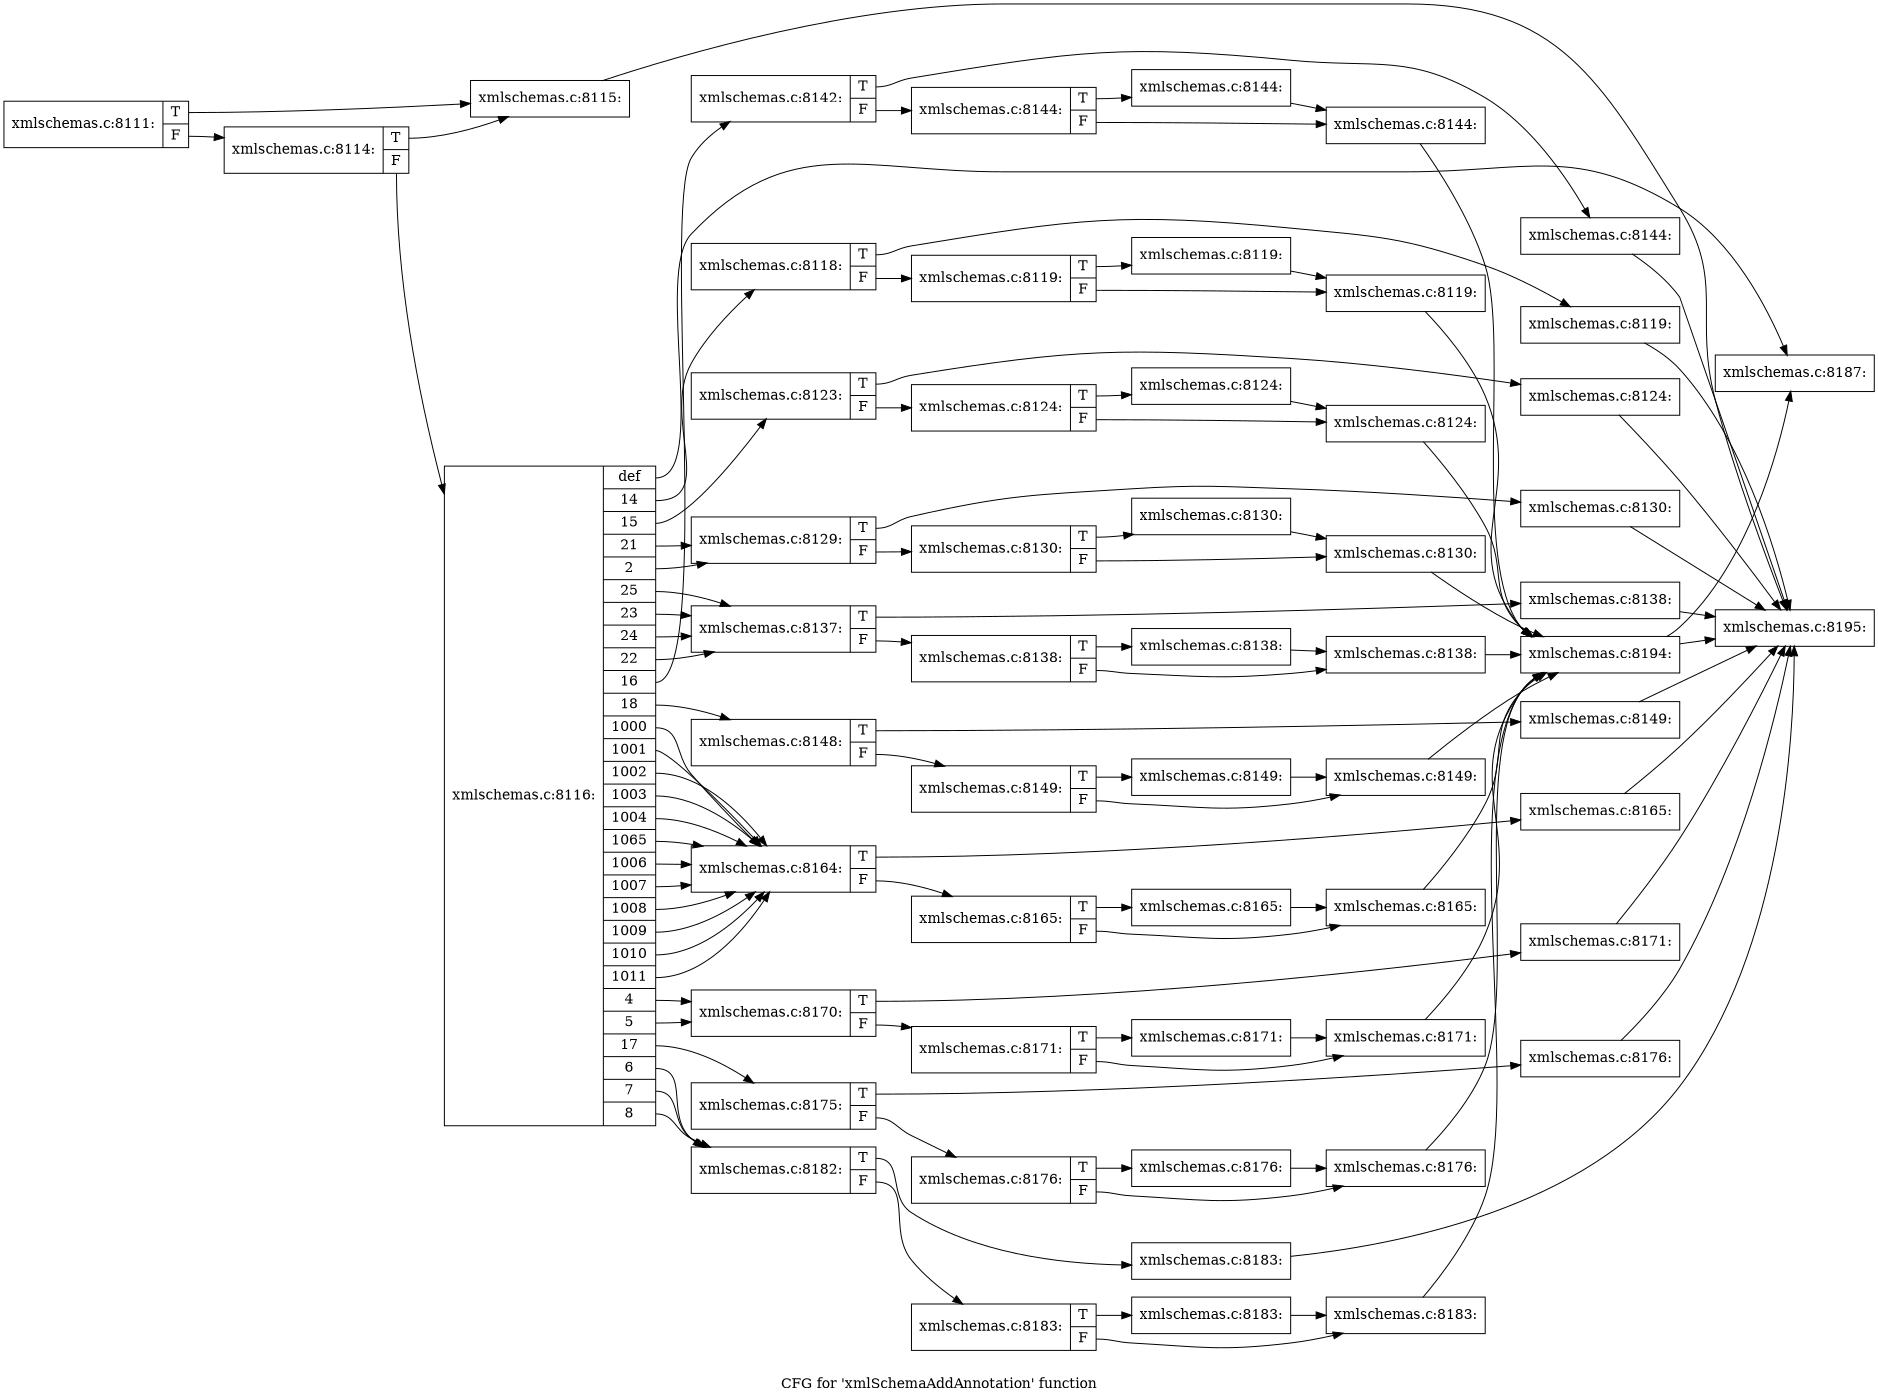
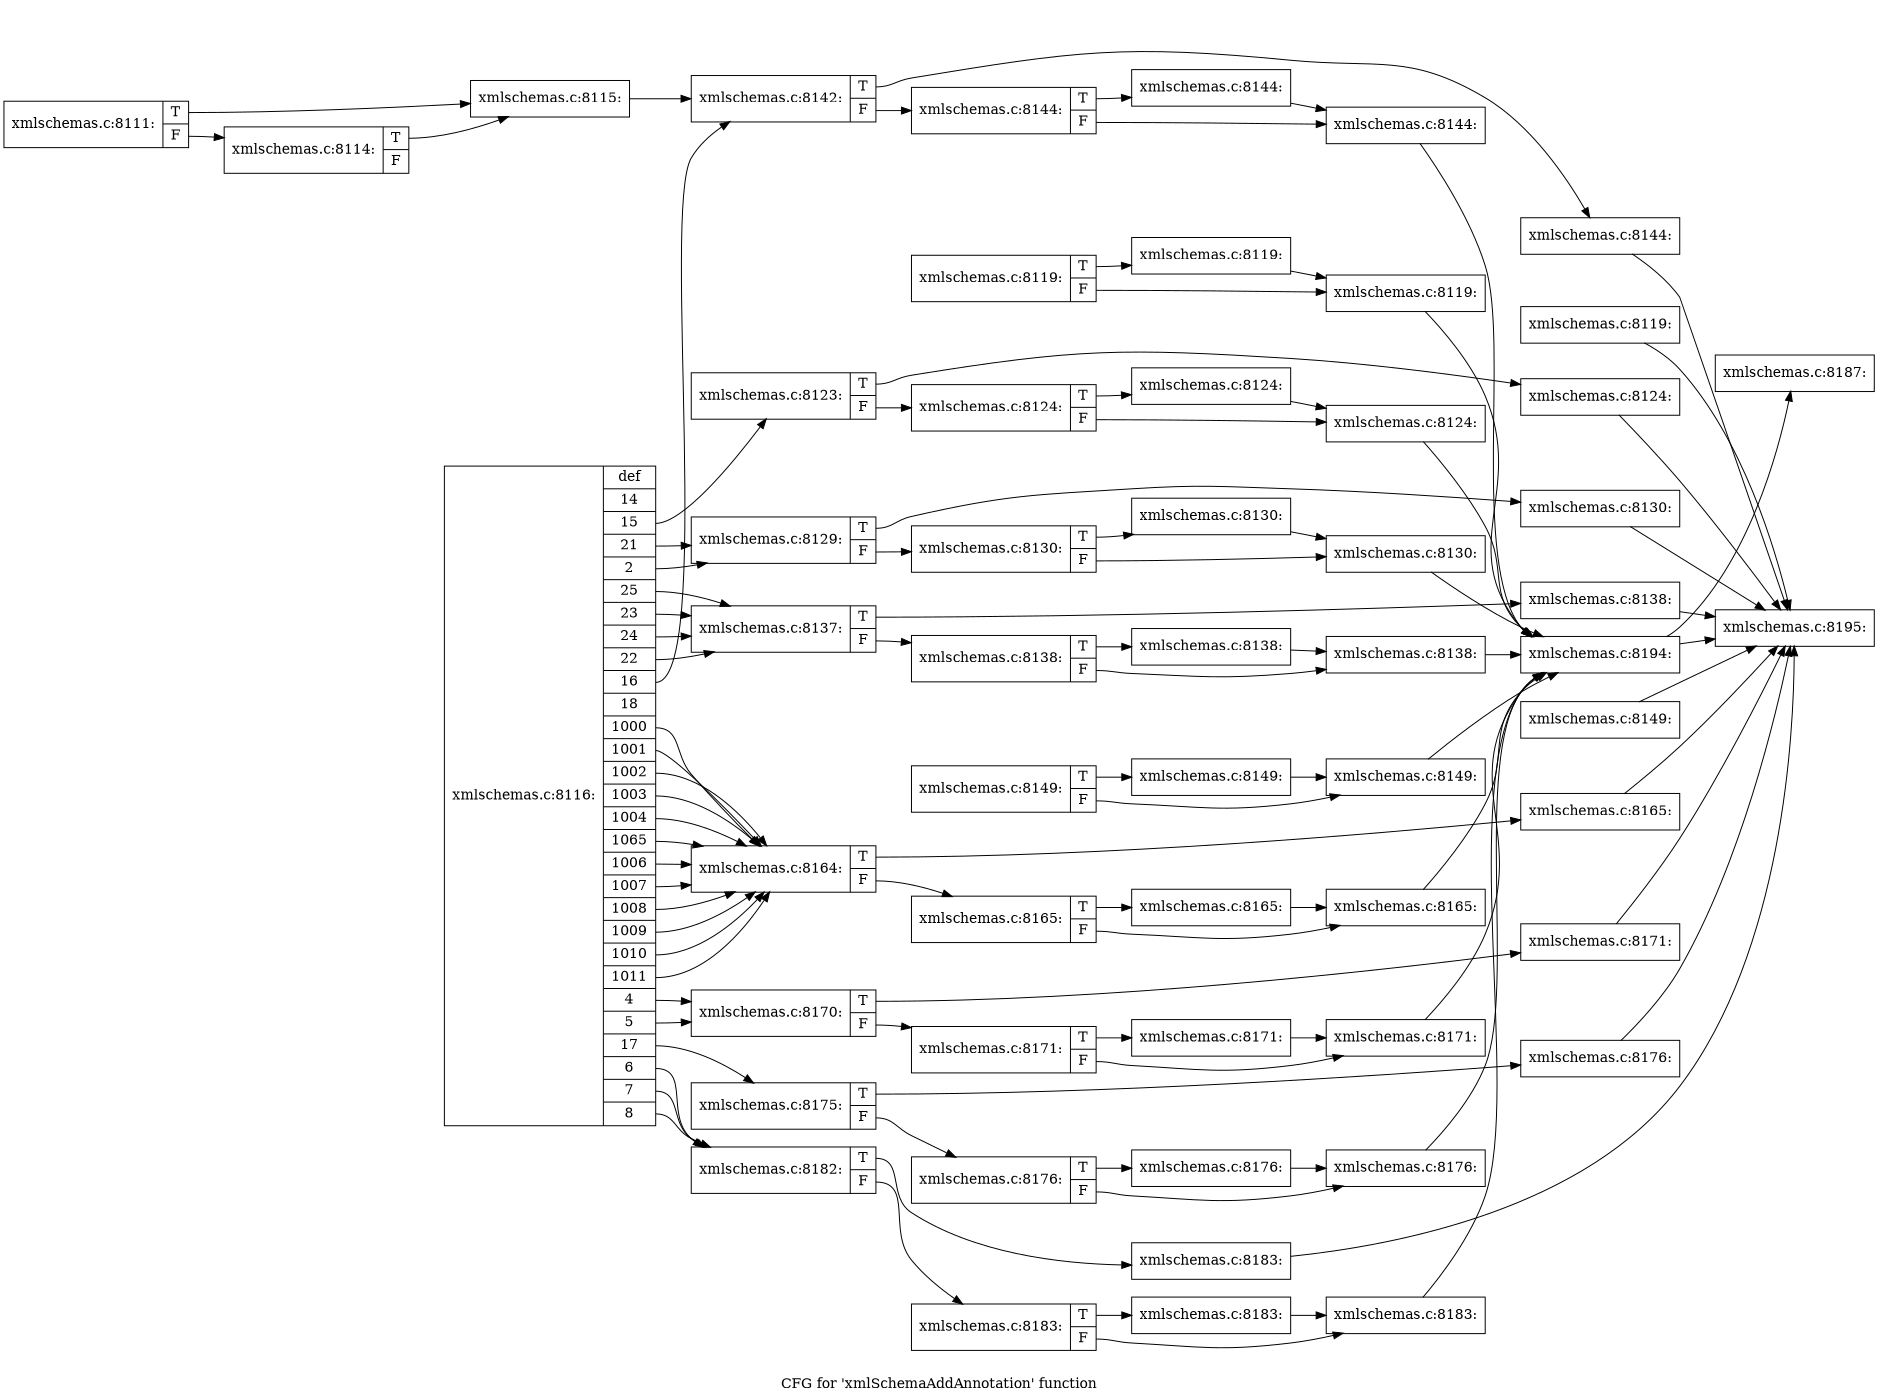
edge "xmlschemas.c:8115:" -> "xmlschemas.c:8195:": now "xmlschemas.c:8115:" -> "xmlschemas.c:8142:"
edge "xmlschemas.c:8116:" -> "xmlschemas.c:8187:": removed
node "xmlschemas.c:8118:": removed
edge "xmlschemas.c:8114:" -> "xmlschemas.c:8116:": removed
node "xmlschemas.c:8148:": removed
